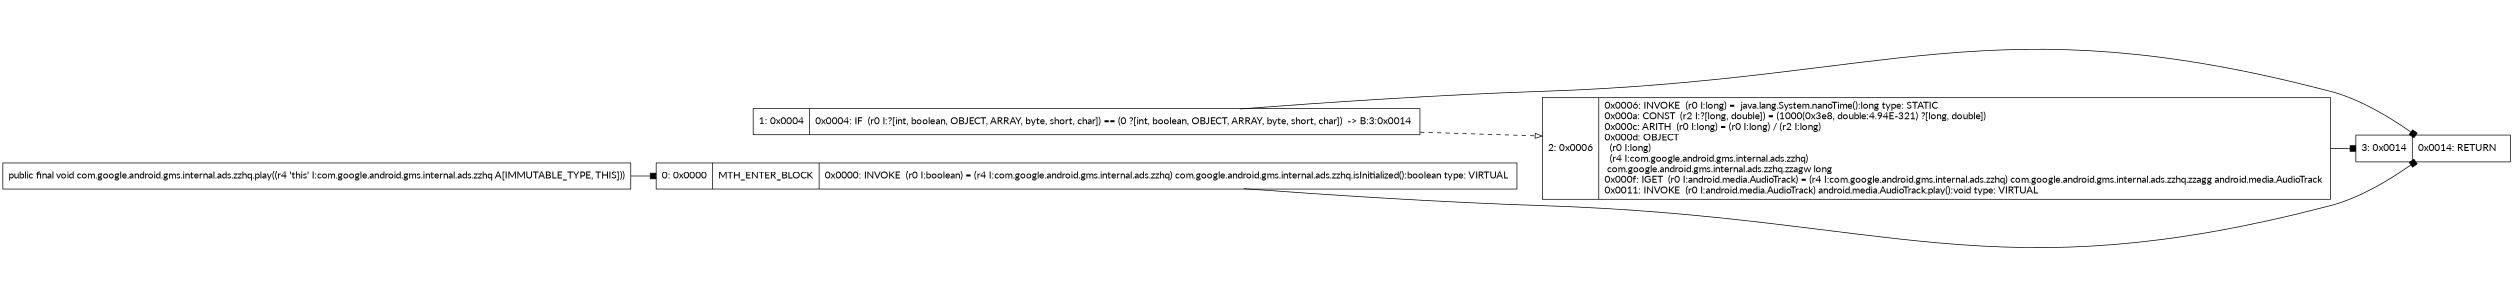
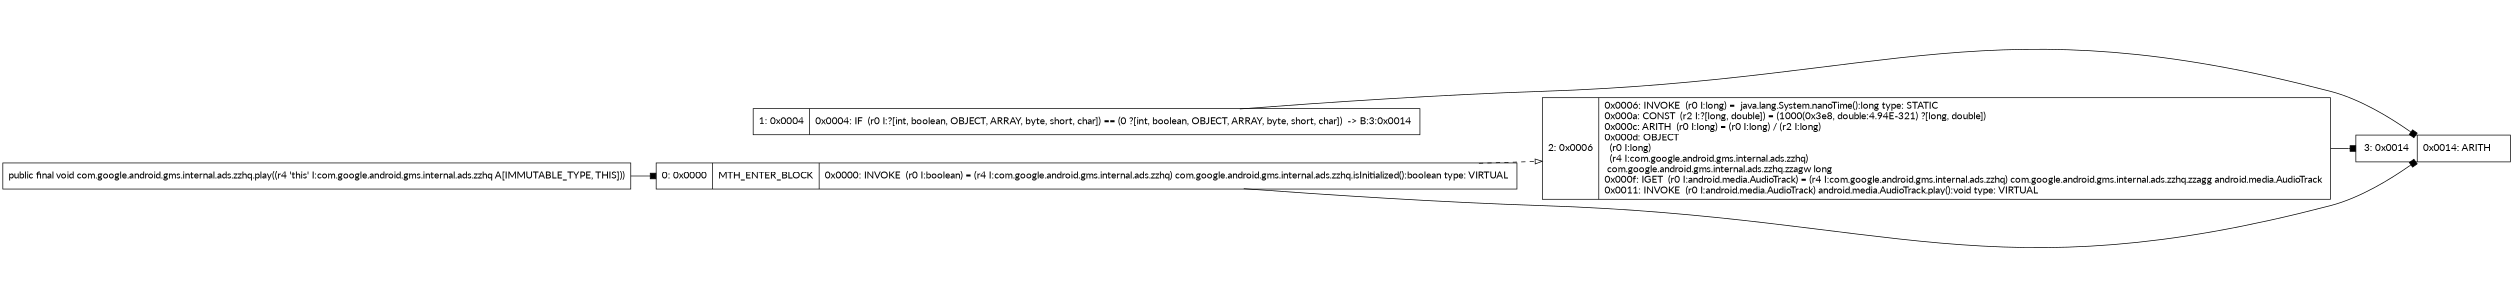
edge "1: 0x0004" -> "2: 0x0006": now "0: 0x0000" -> "2: 0x0006"
node "3: 0x0014": text "0x0014: RETURN" -> "0x0014: ARITH"
